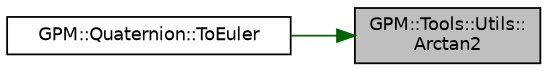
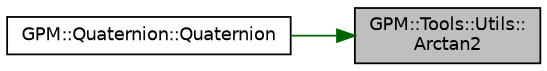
node "GPM::Quaternion::ToEuler": label "GPM::Quaternion::ToEuler" -> "GPM::Quaternion::Quaternion"
